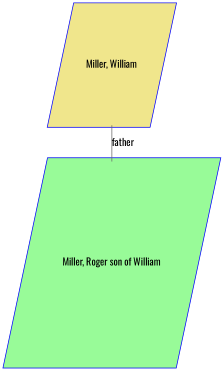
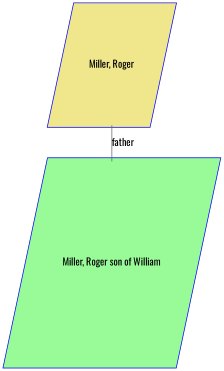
node "Miller, William": label "Miller, William" -> "Miller, Roger"
